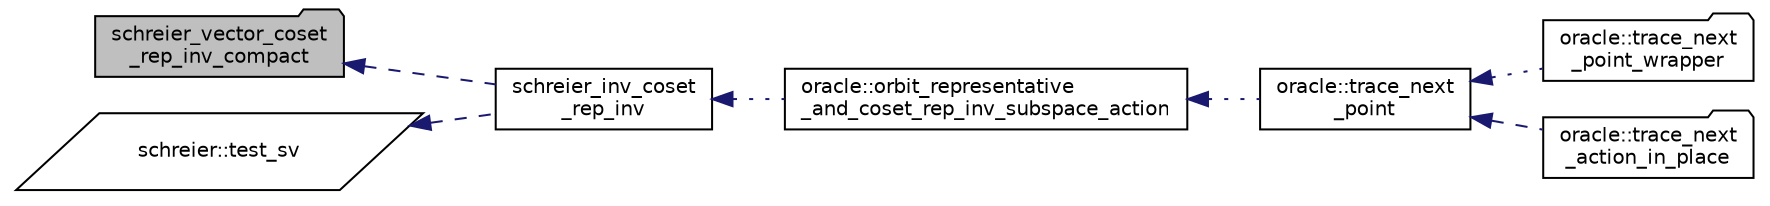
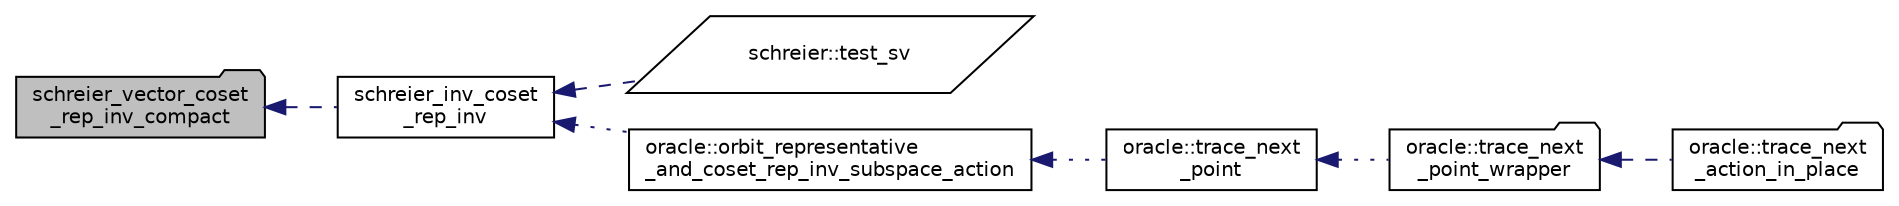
edge "schreier_inv_coset _rep_inv" -> "schreier::test_sv": reversed
edge "oracle::trace_next _action_in_place" -> "oracle::trace_next _point": now "oracle::trace_next _action_in_place" -> "oracle::trace_next _point_wrapper"
